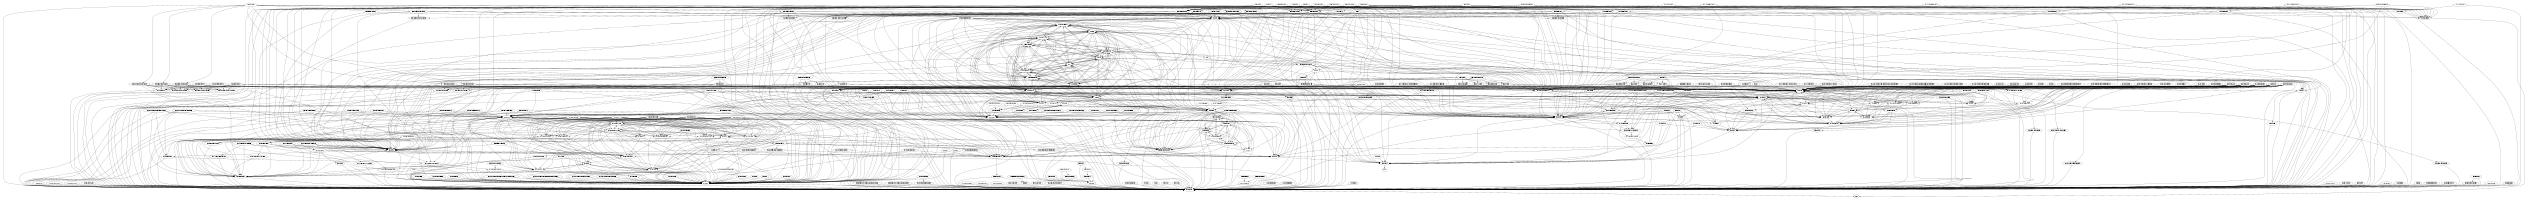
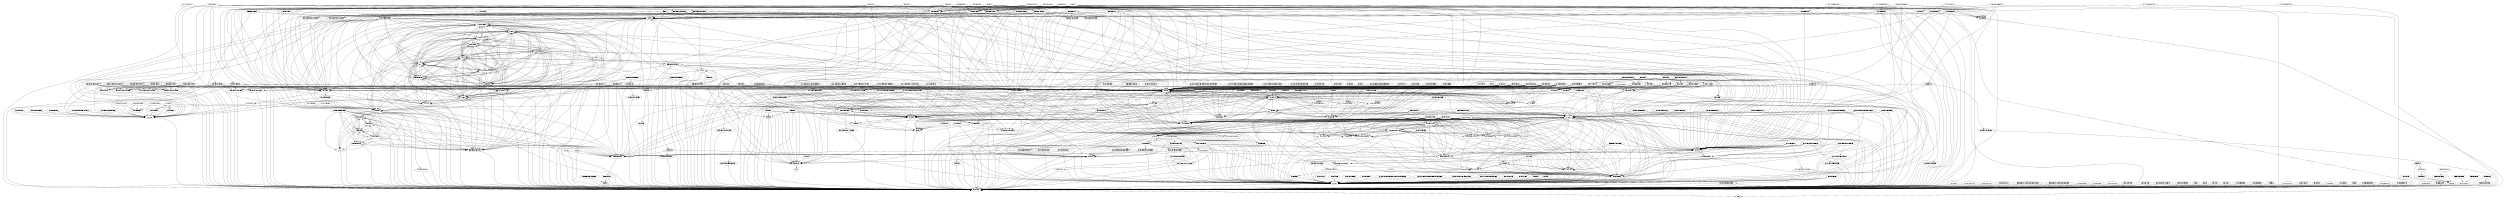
node "ip4-source-and-port-range-check-tx": removed
node "ip4-full-reassembly-handoff": added
node "interface-rx-dpo-ip6": label "interface-rx-dpo-ip6" -> "interface-rx-rewrite-ip6"
node "ip6-policer-classify": added
